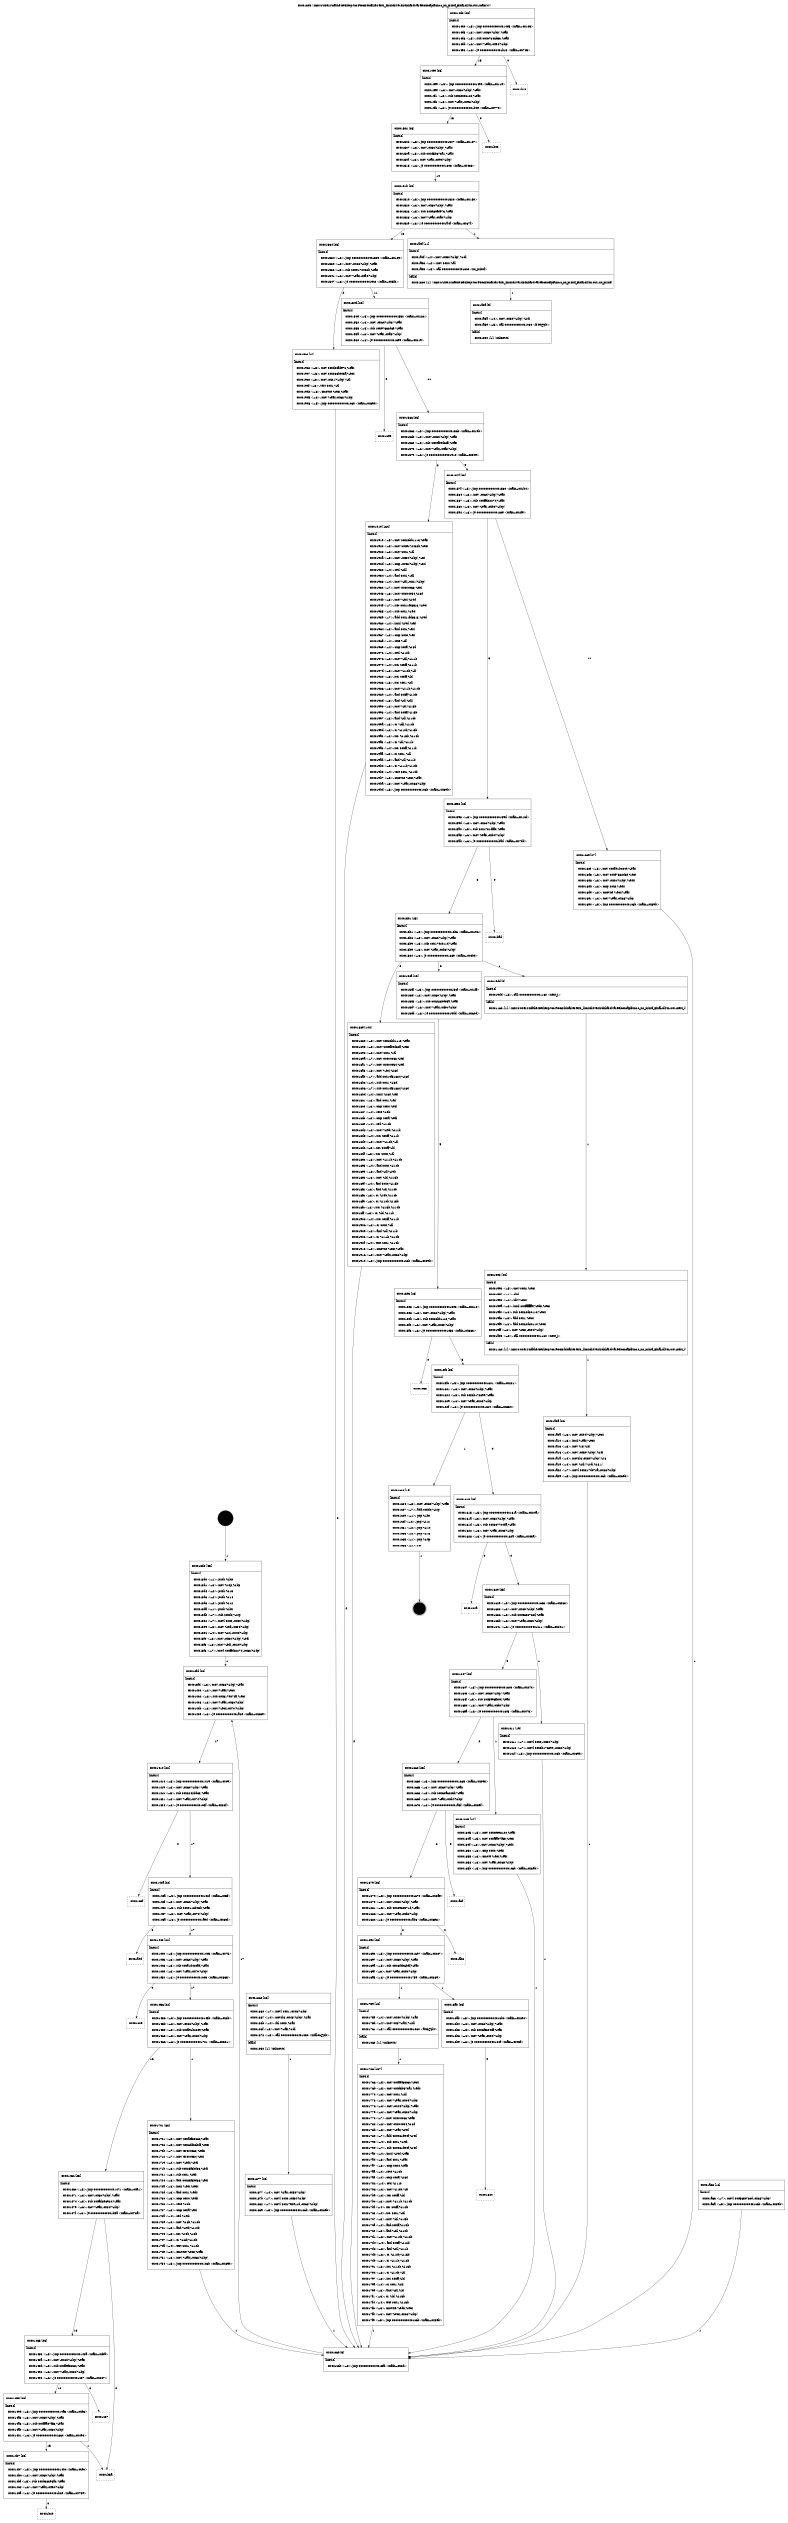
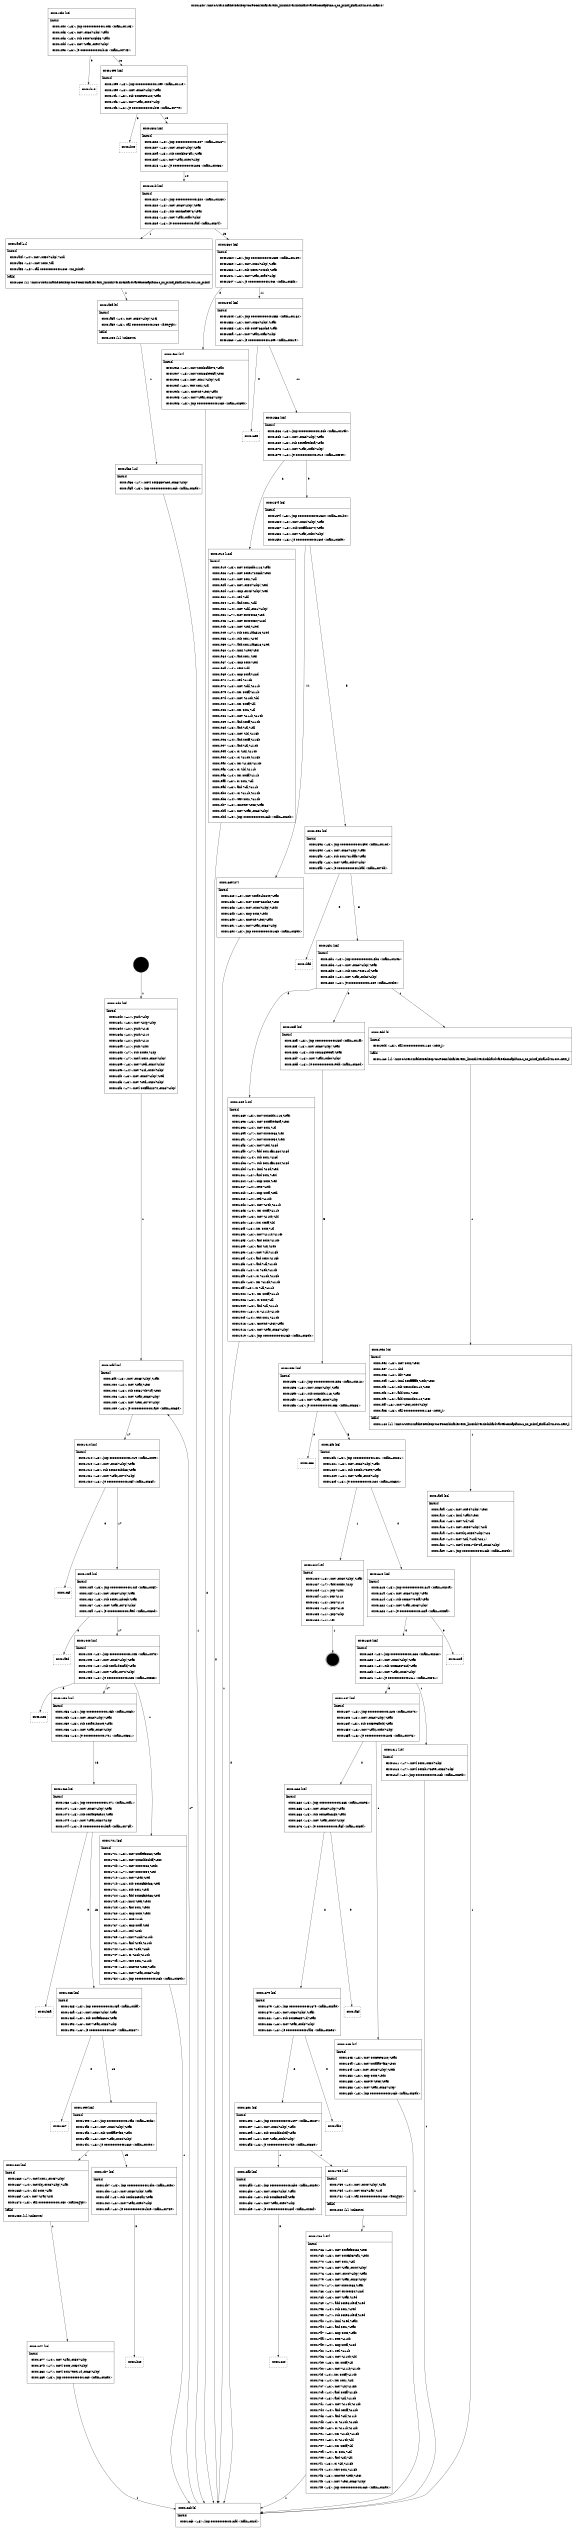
edge "0x401a5a [9]" -> "0x401a63 [12]": added, label "1"
edge "0x401456 [22]" -> "0x401701 [88]": now "0x401440 [22]" -> "0x401701 [88]"
edge "0x40149e [25]" -> "0x401b5a": now "0x40149e [25]" -> "0x401860 [23]"
